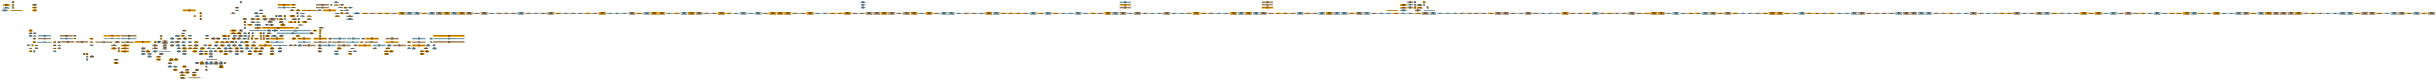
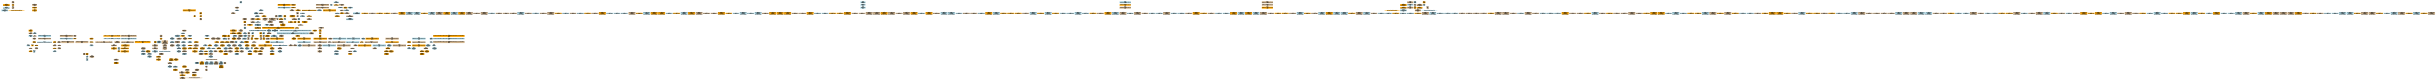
node "CE0x48da890": fillcolor tan -> orange
